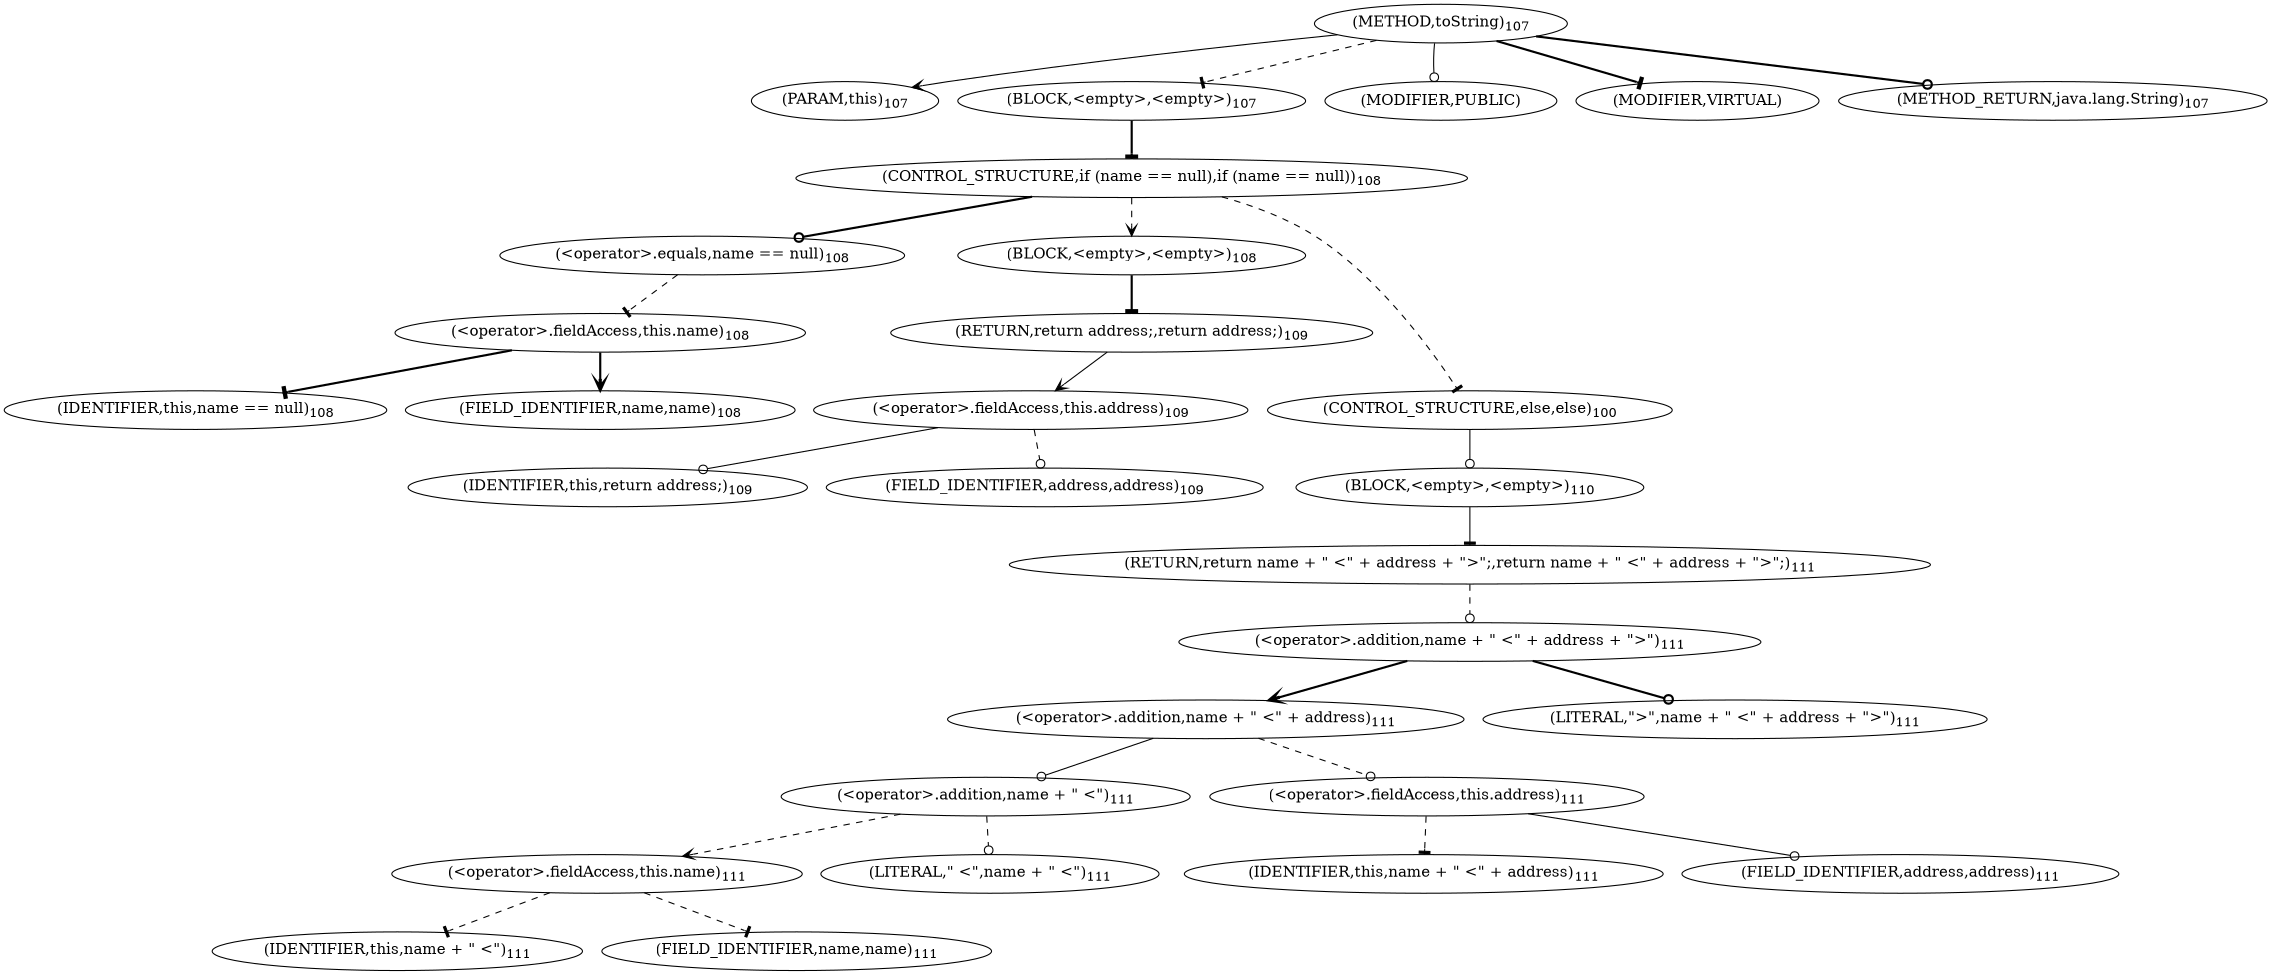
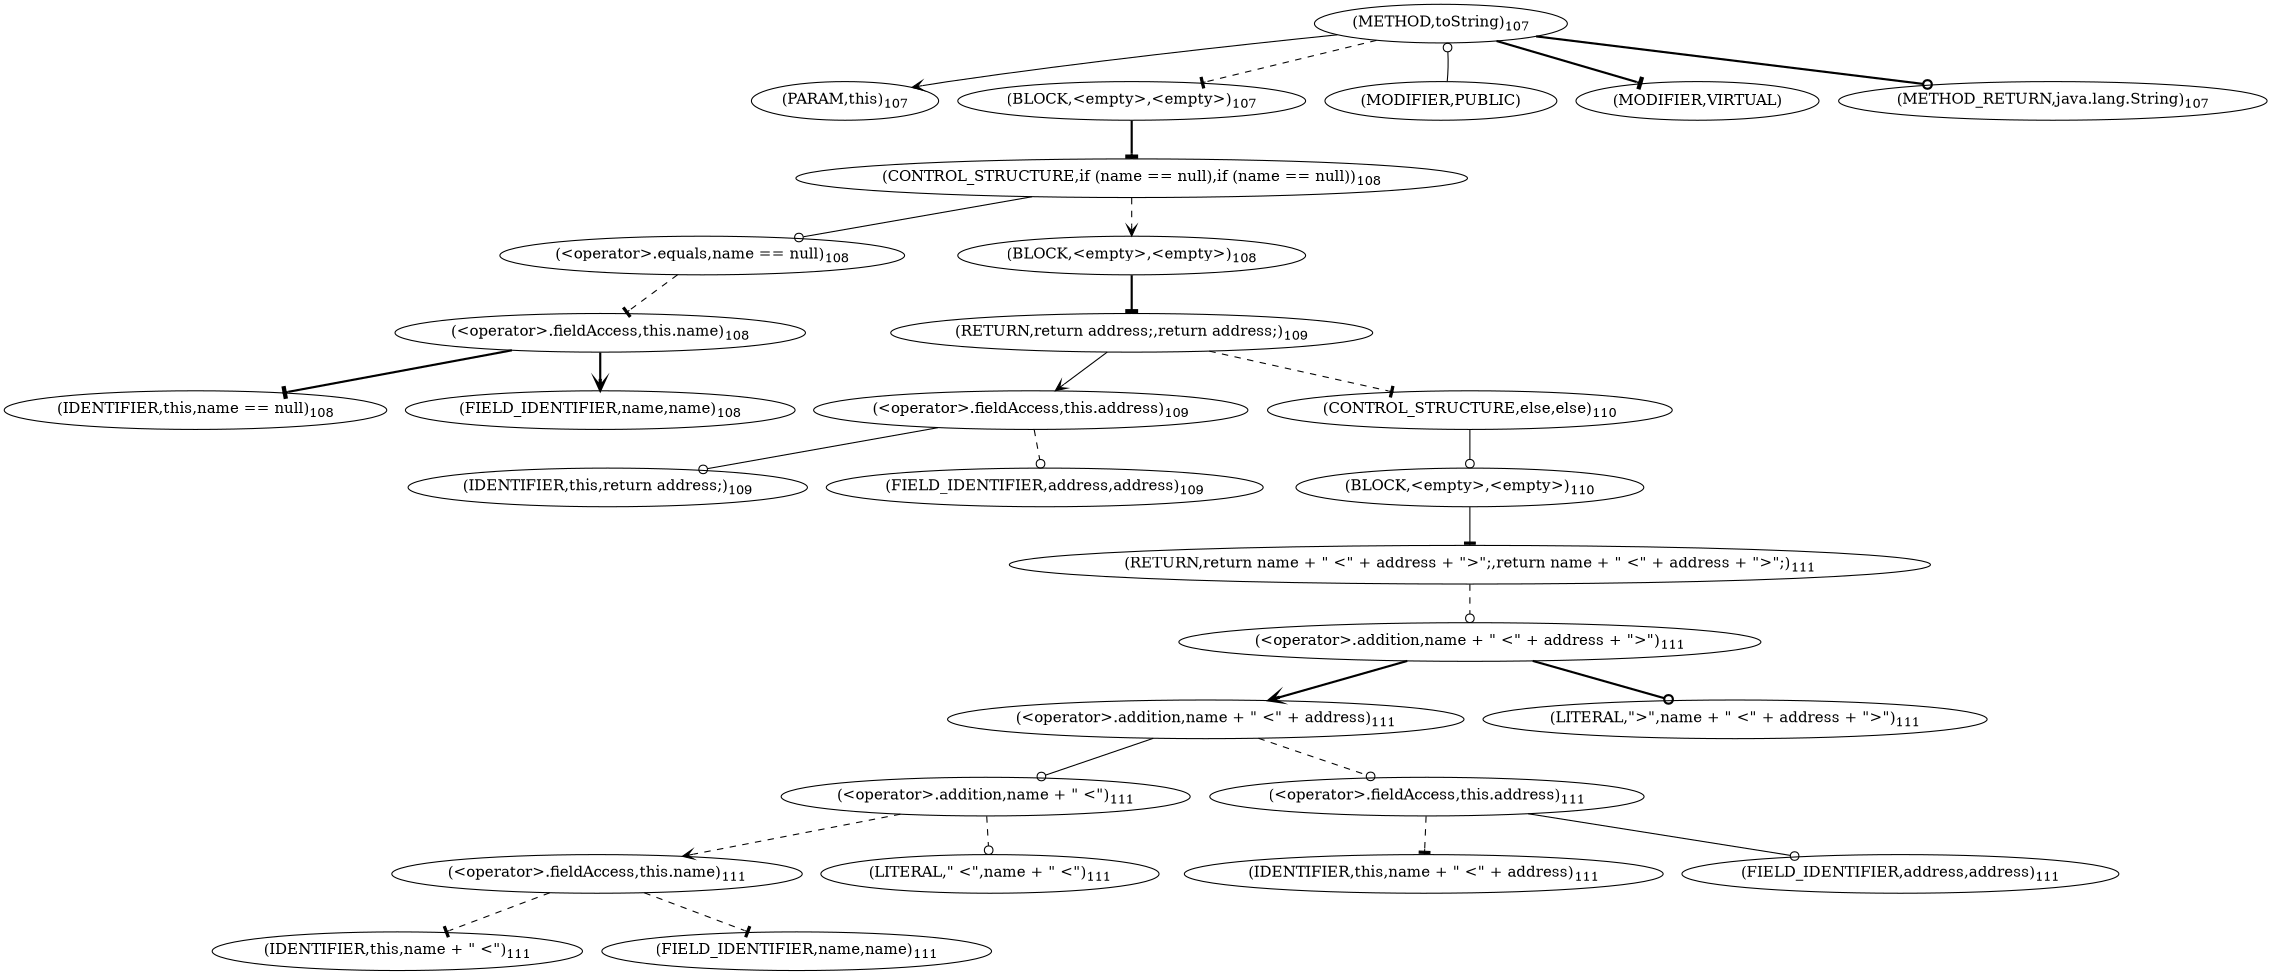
edge "(METHOD,toString)" -> "(MODIFIER,PUBLIC)": reversed
edge "(CONTROL_STRUCTURE,if (name == null),if (name == null))" -> "(<operator>.equals,name == null)": style bold -> solid
edge "(CONTROL_STRUCTURE,if (name == null),if (name == null))" -> "(CONTROL_STRUCTURE,else,else)": now "(RETURN,return address;,return address;)" -> "(CONTROL_STRUCTURE,else,else)"
node "(CONTROL_STRUCTURE,else,else)": text "100" -> "110"
